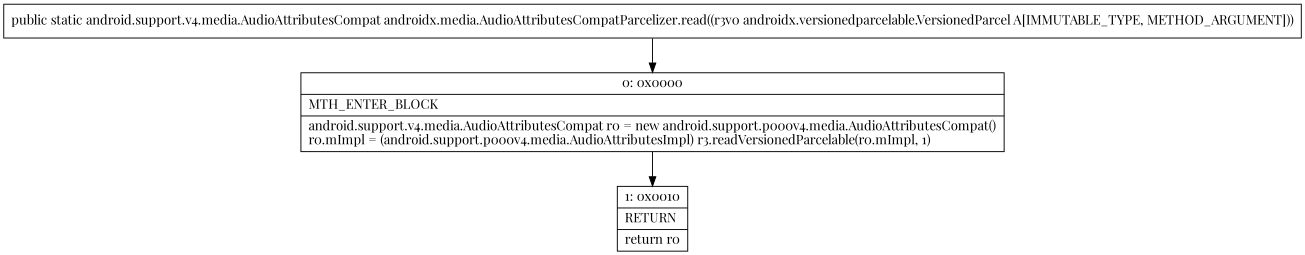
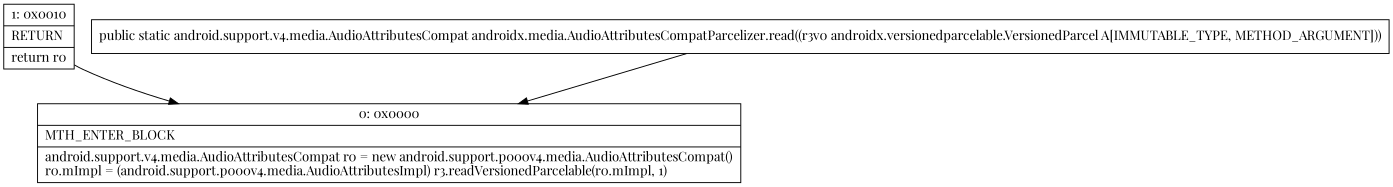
edge "0: 0x0000" -> "1: 0x0010": reversed
